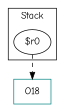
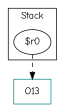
node "O18": label "O18" -> "O13"
